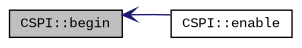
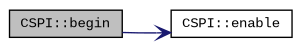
edge "CSPI::enable" -> "CSPI::begin": reversed
